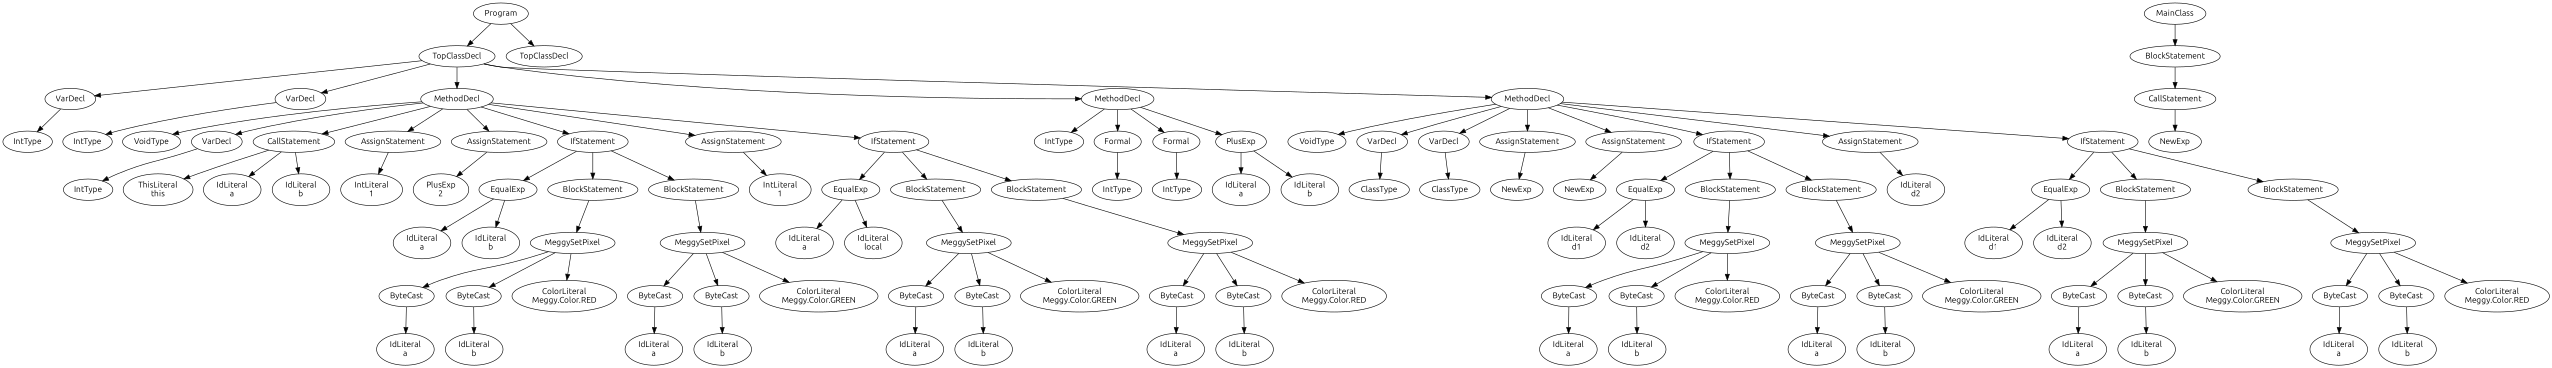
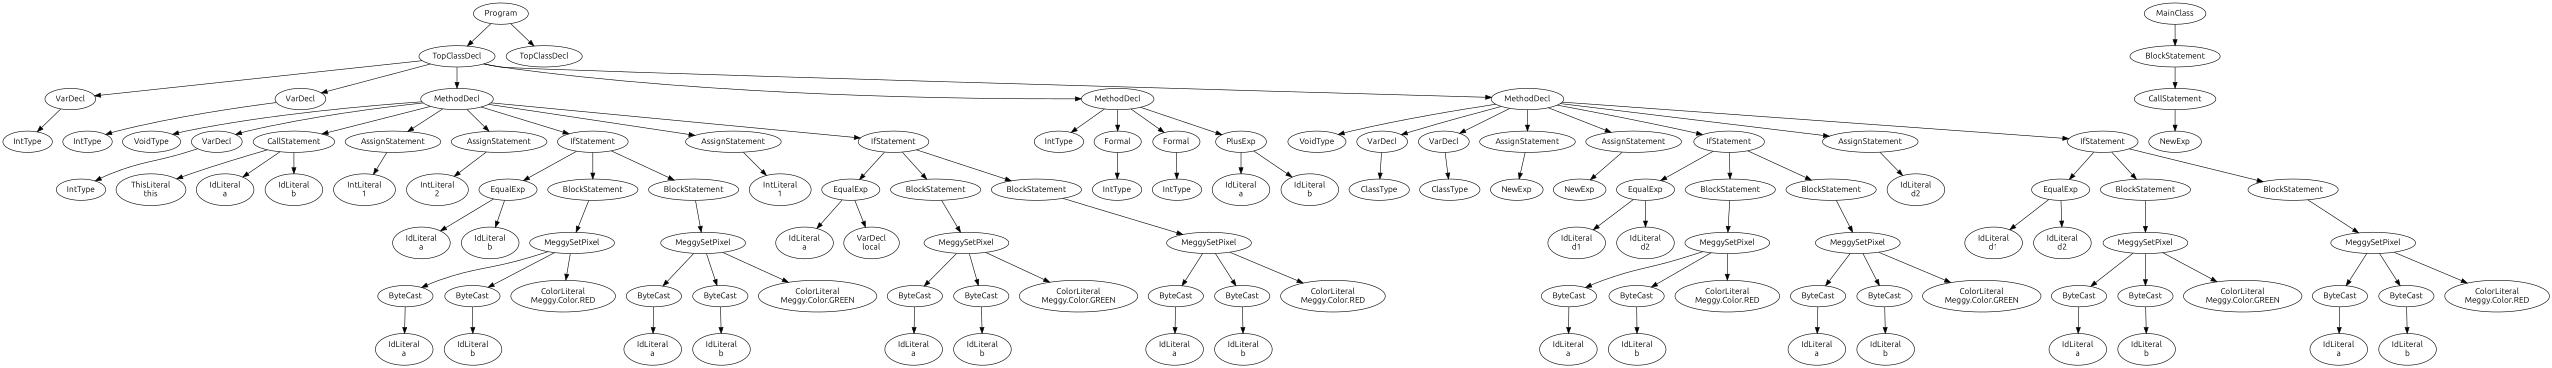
node "PlusExp 2": label "PlusExp 2" -> "IntLiteral 2"
node "IdLiteral local": label "IdLiteral local" -> "VarDecl local"
